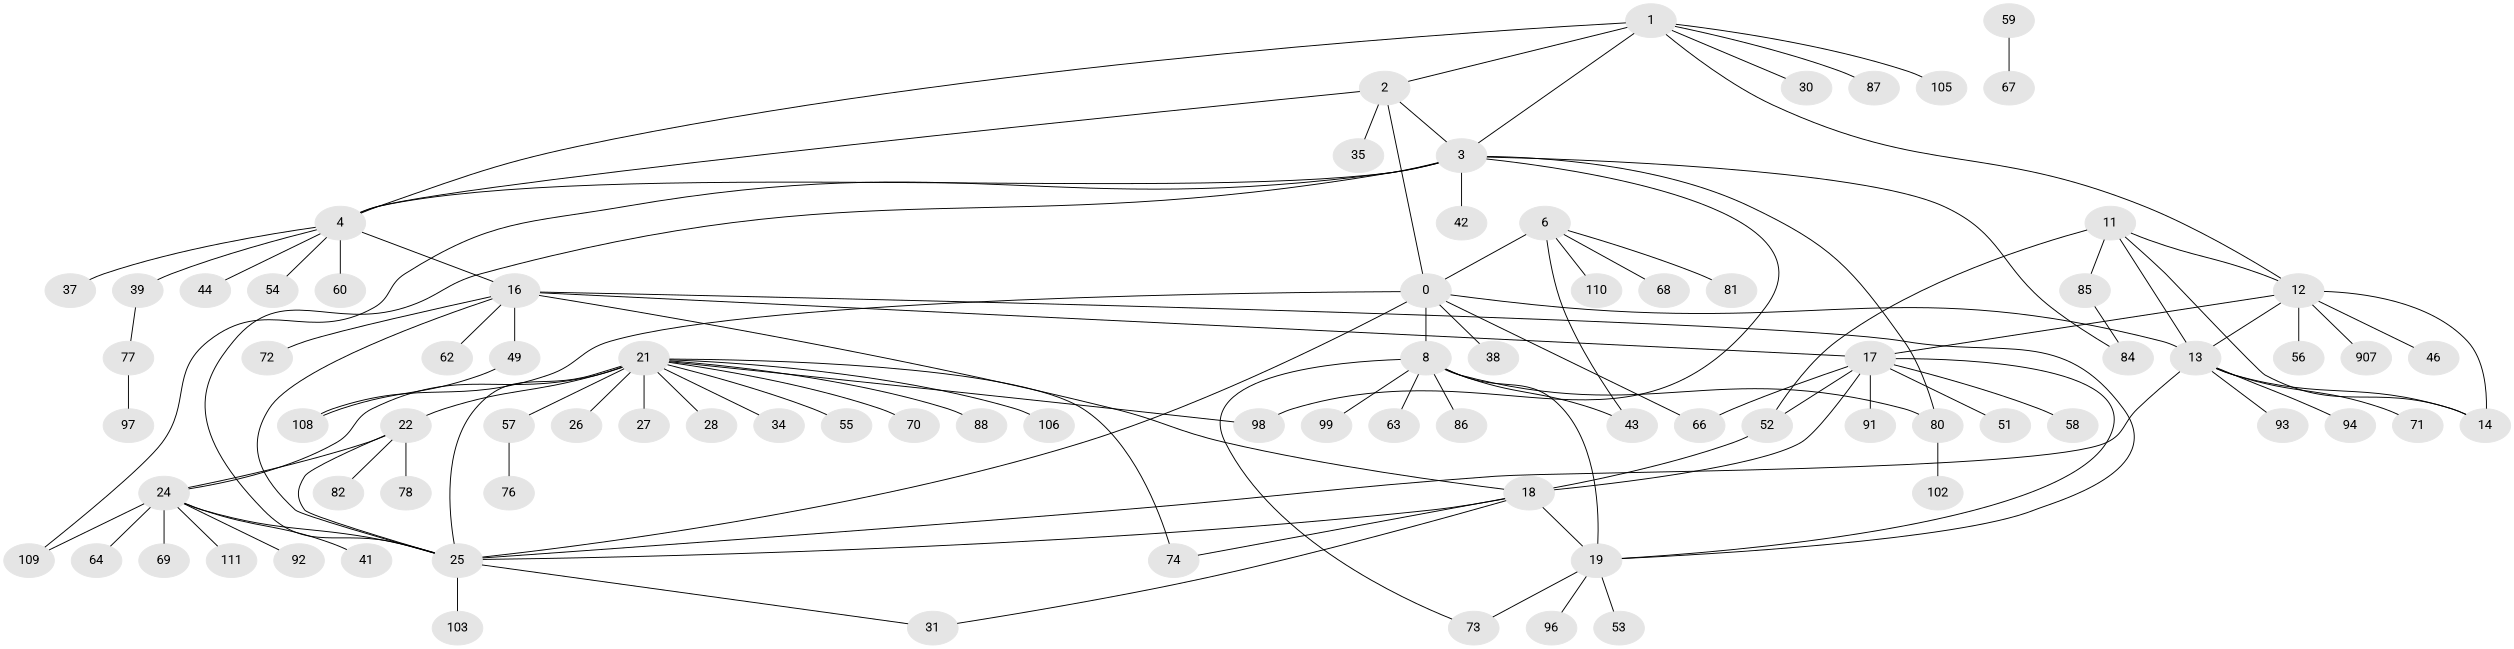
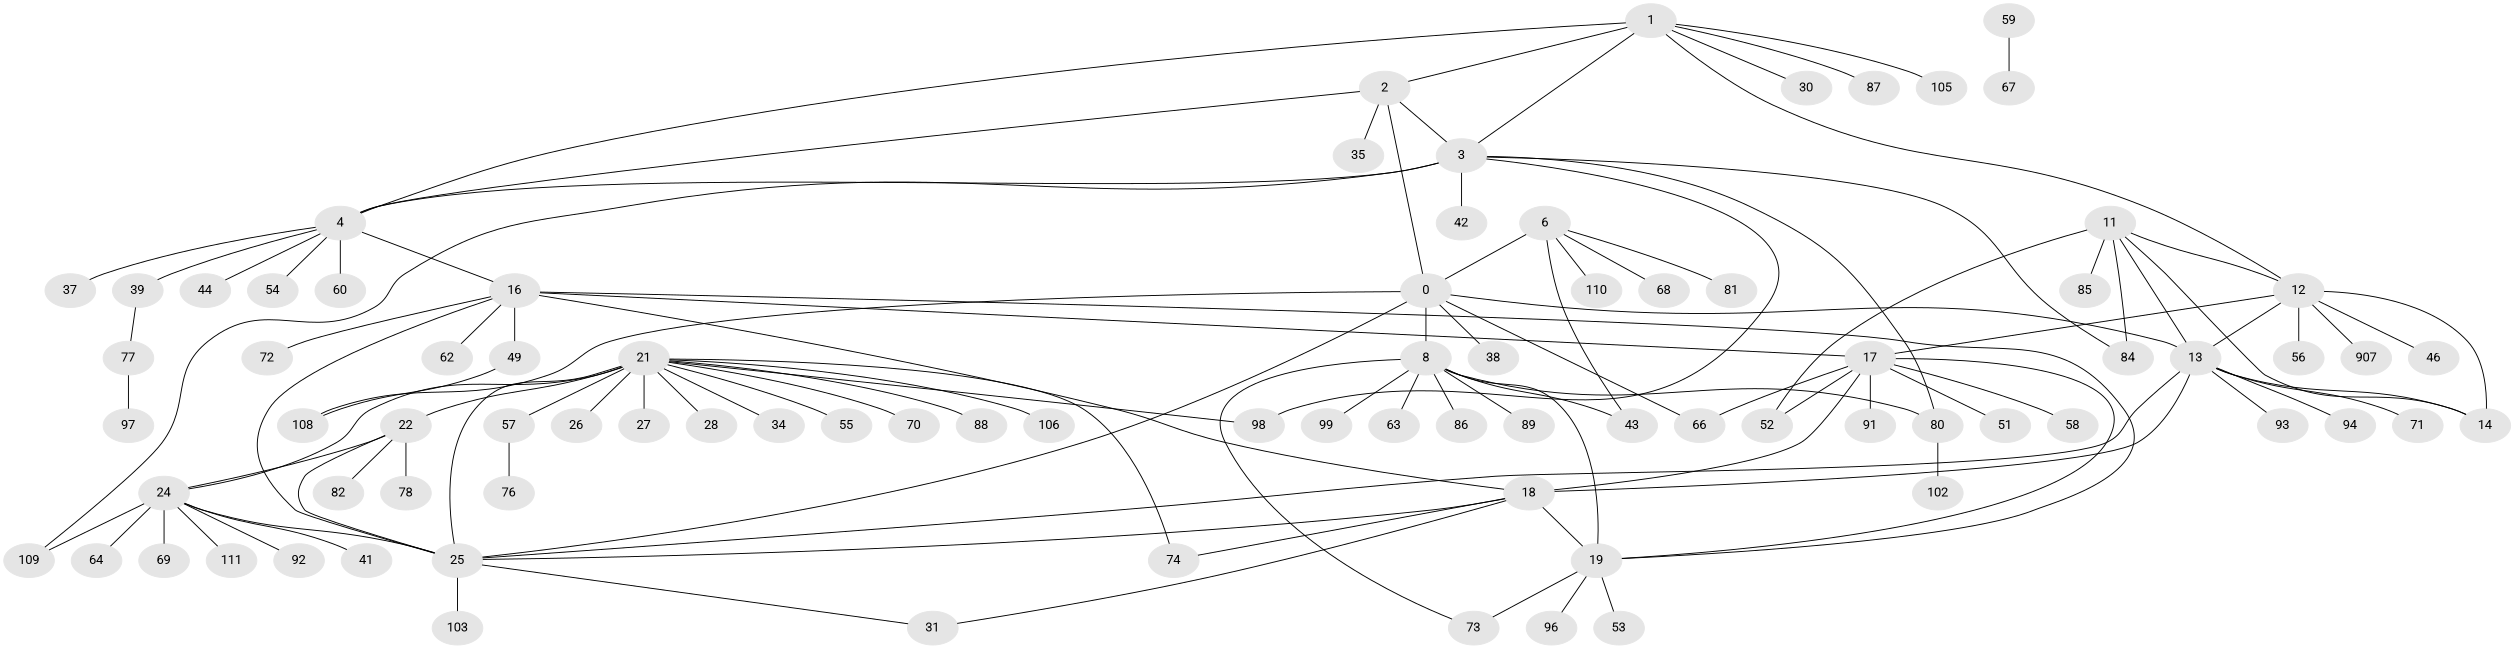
edge "3" -- "25": removed
edge "85" -- "84": now "11" -- "84"
node "89": added
edge "52" -- "18": now "13" -- "18"
